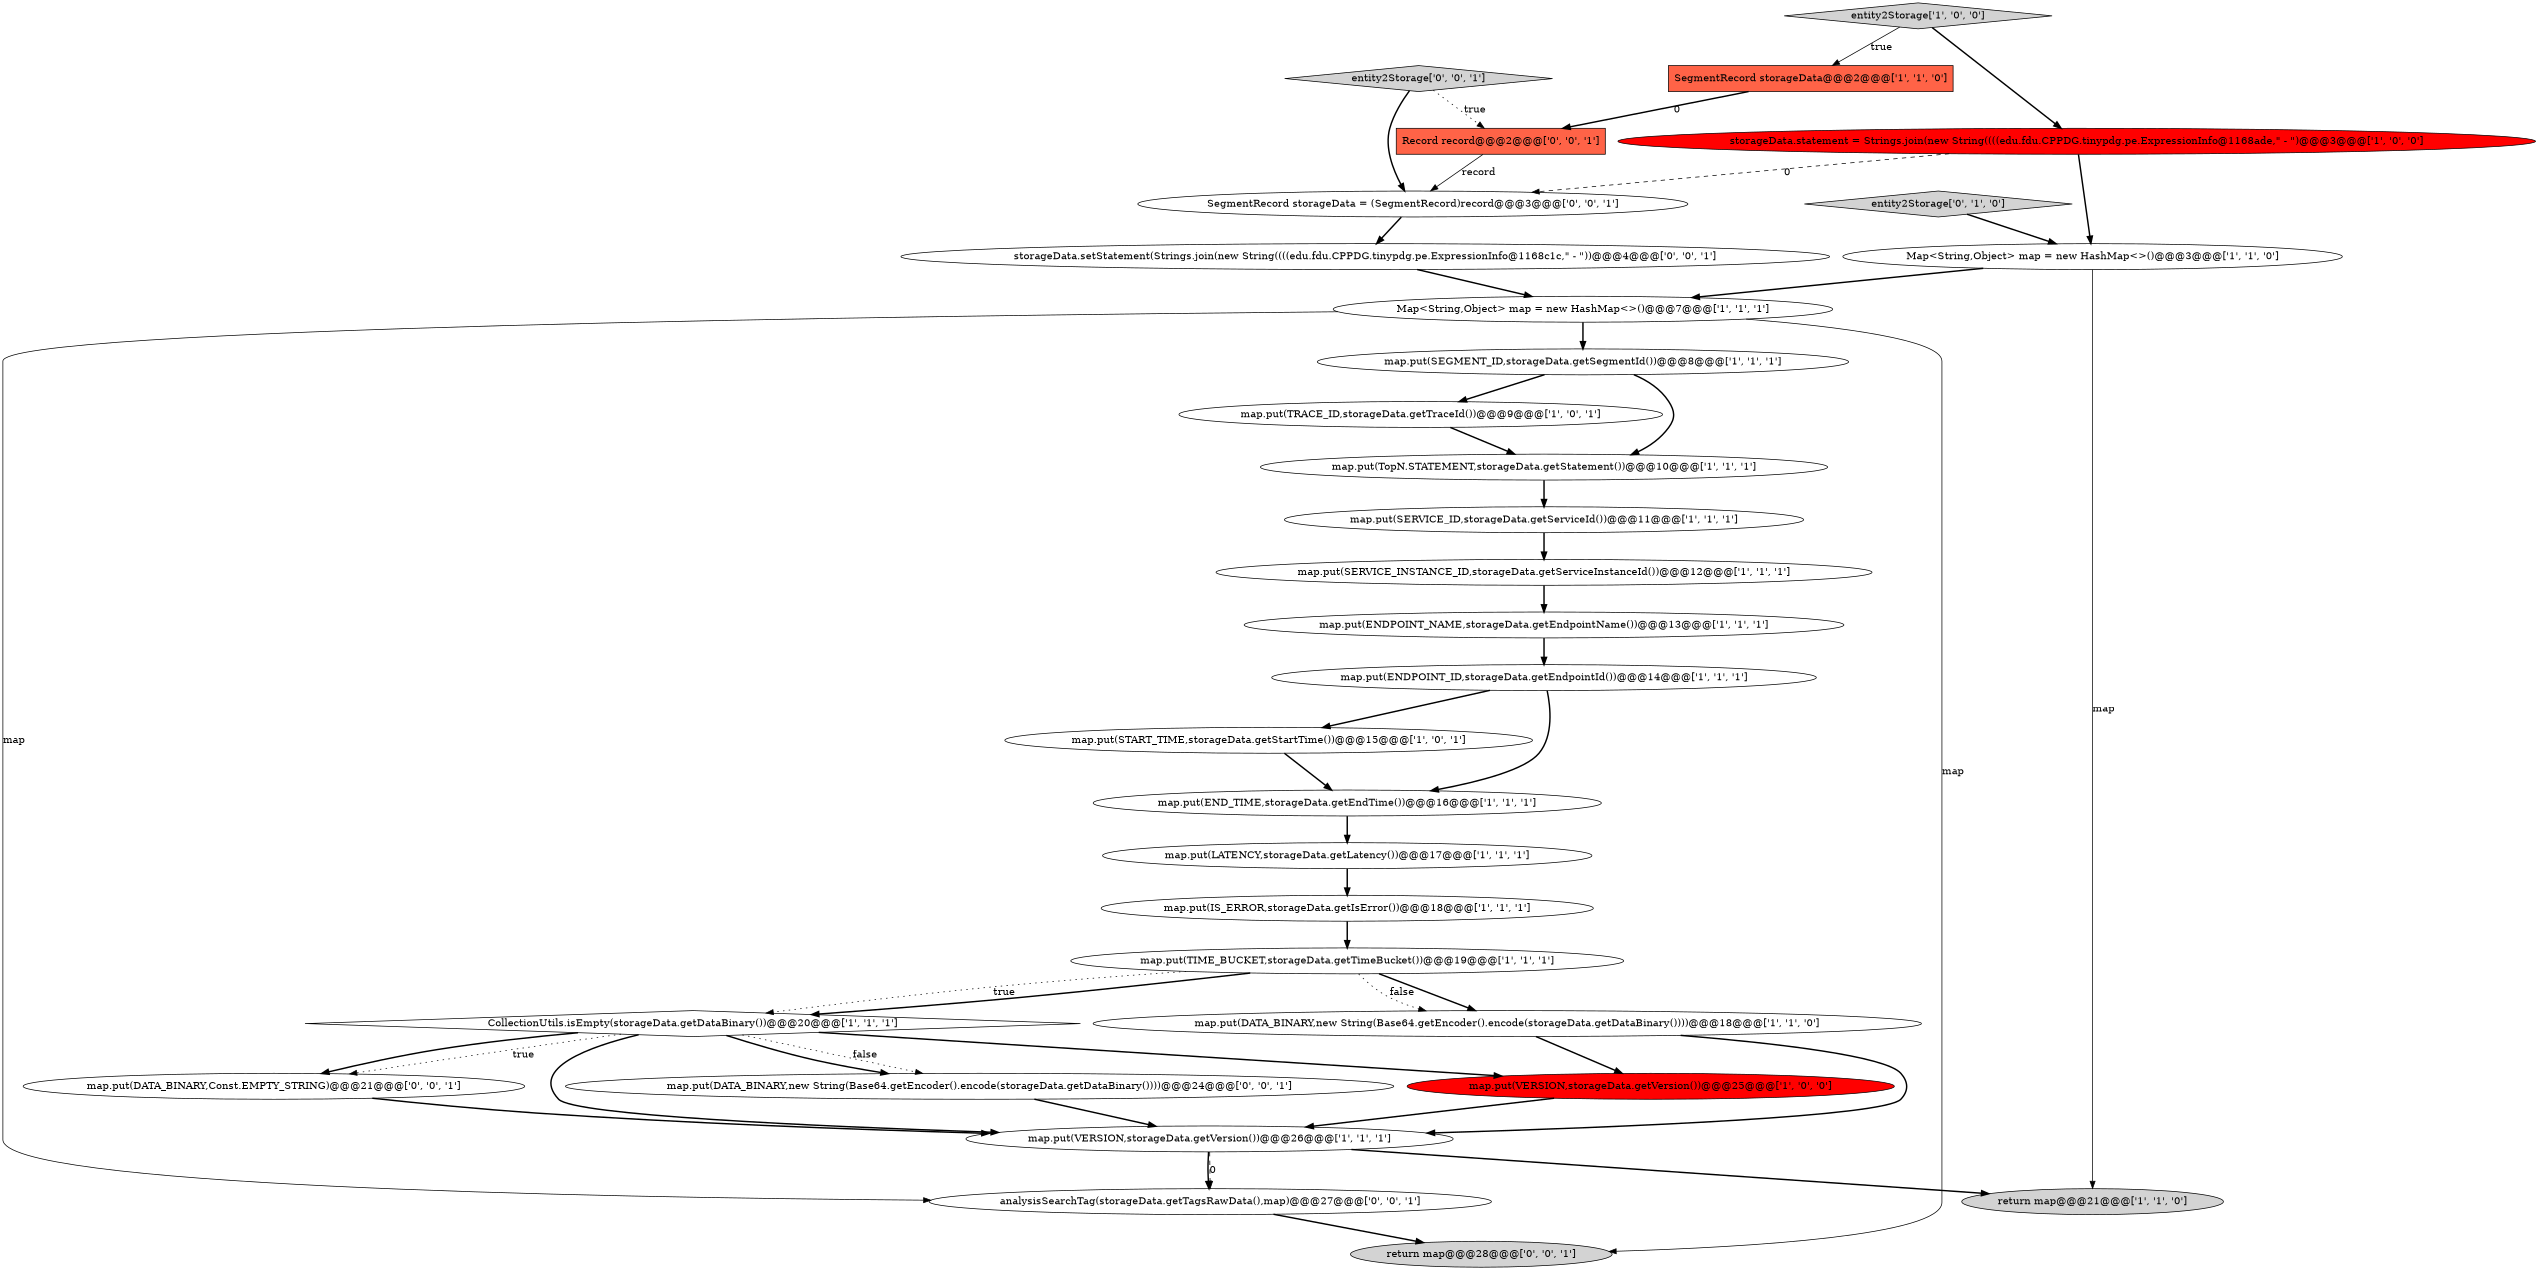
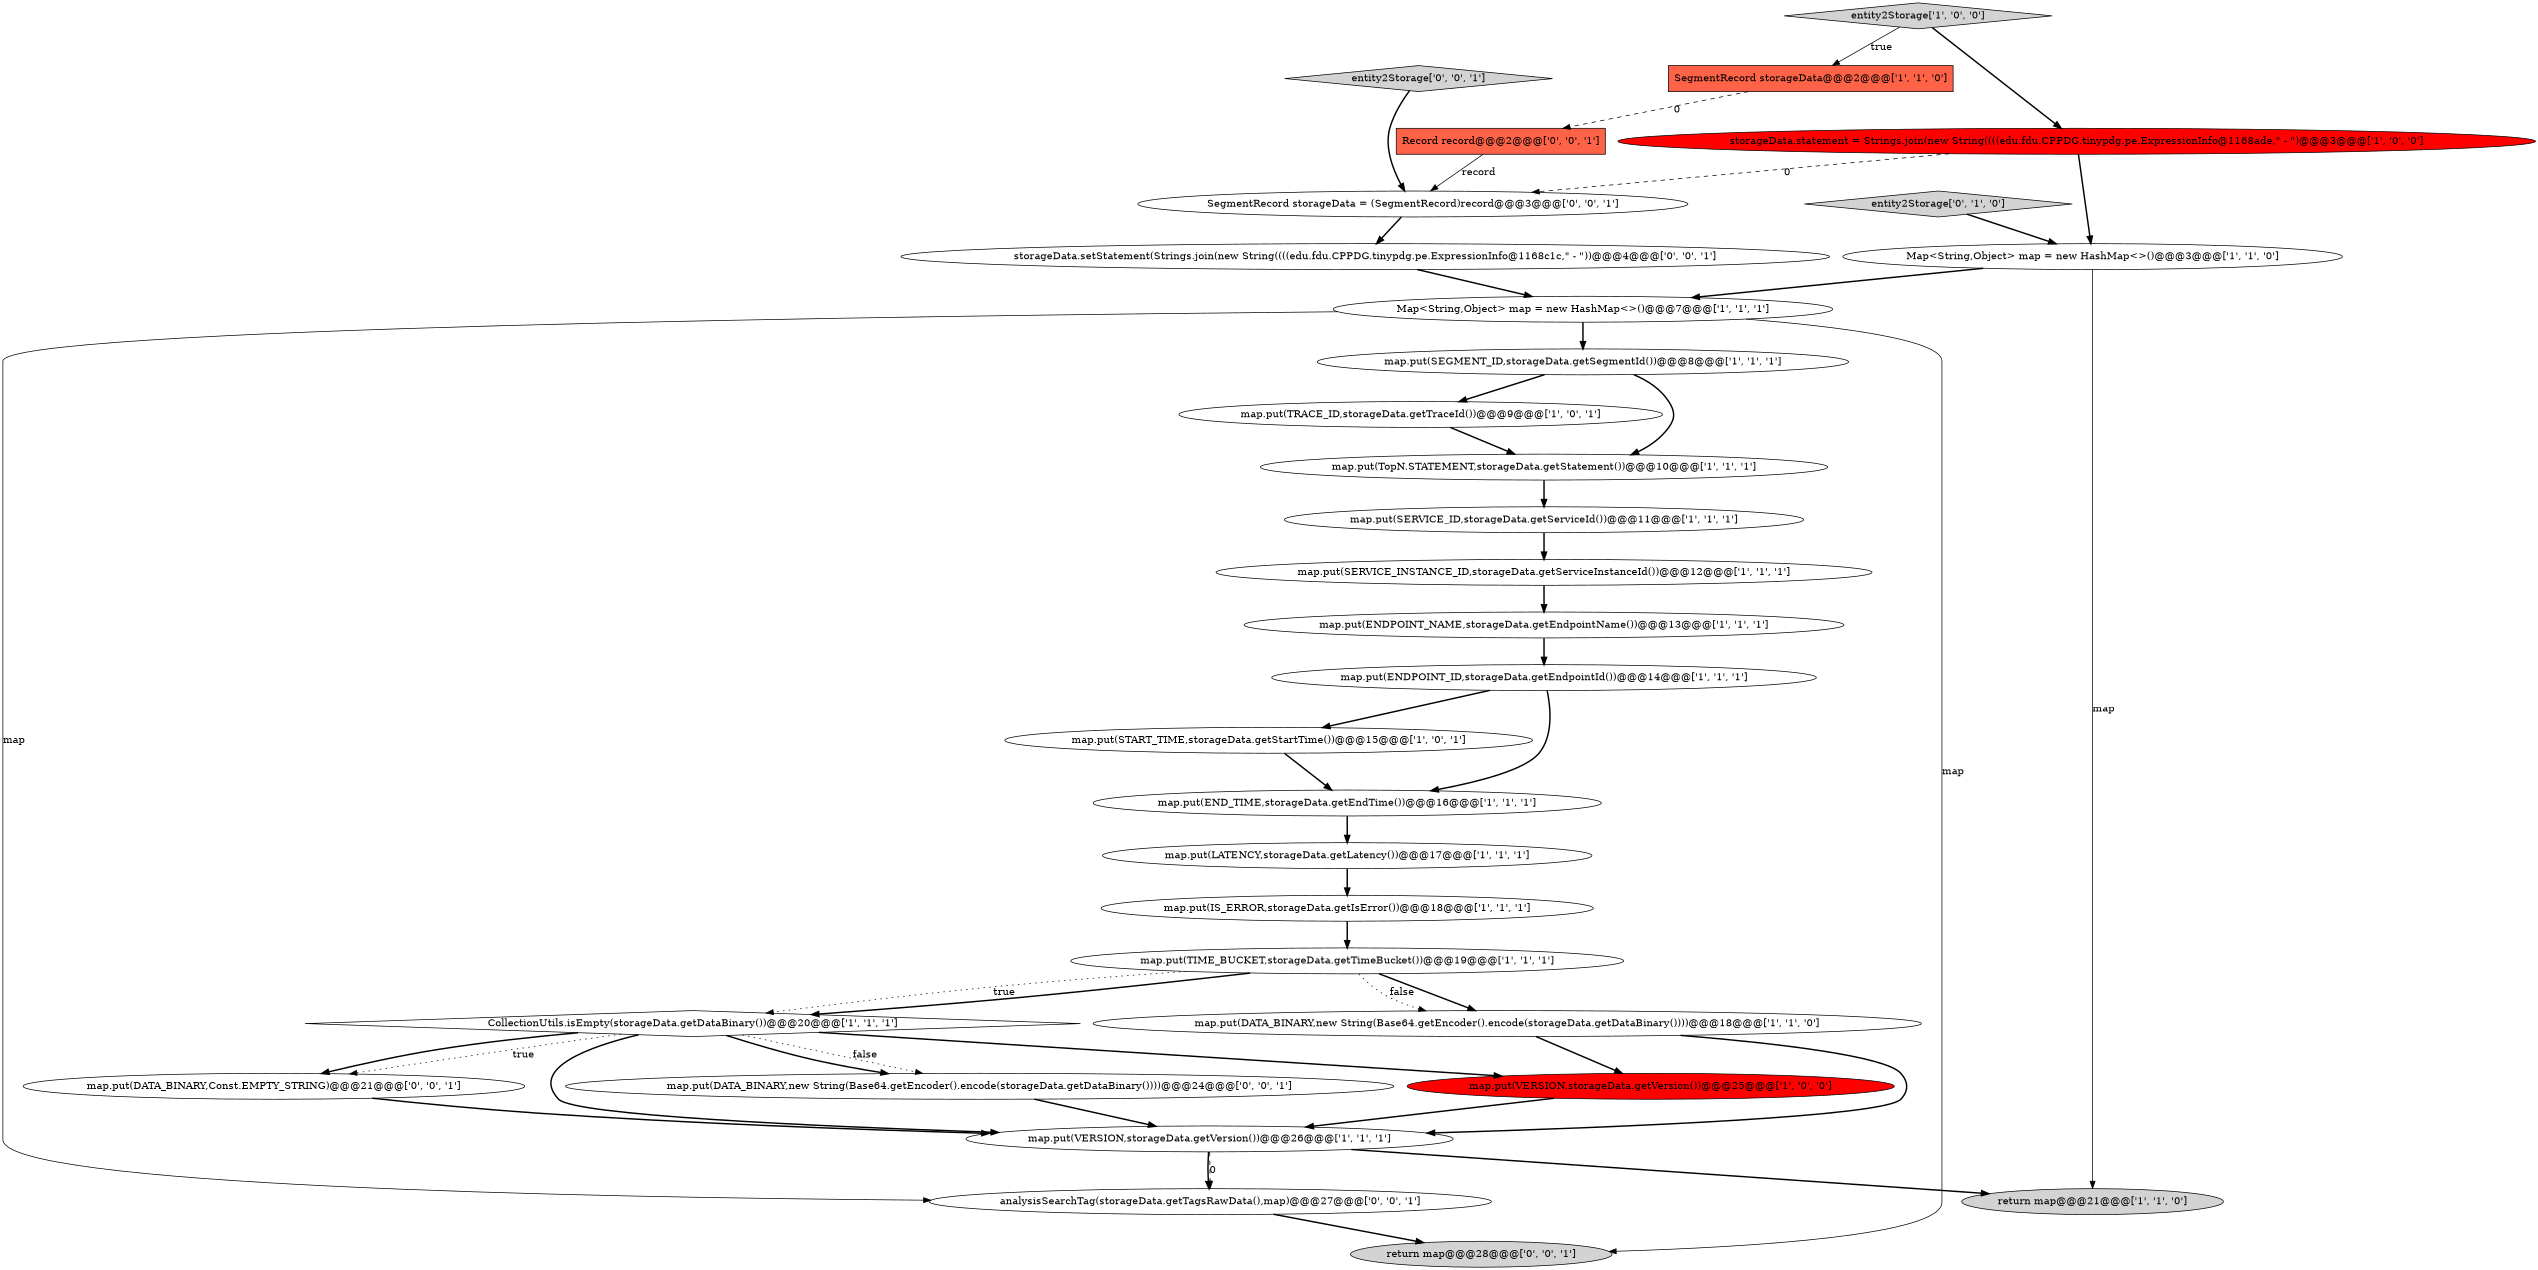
edge "entity2Storage['0', '0', '1']" -> "Record record@@@2@@@['0', '0', '1']": removed, label "true"
edge "SegmentRecord storageData@@@2@@@['1', '1', '0']" -> "Record record@@@2@@@['0', '0', '1']": style bold -> dashed
